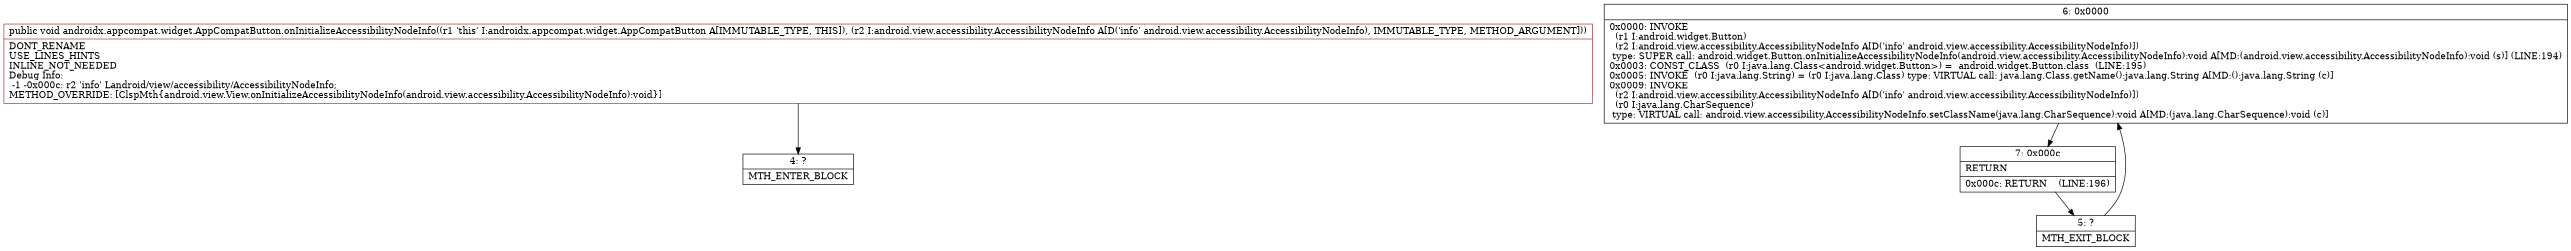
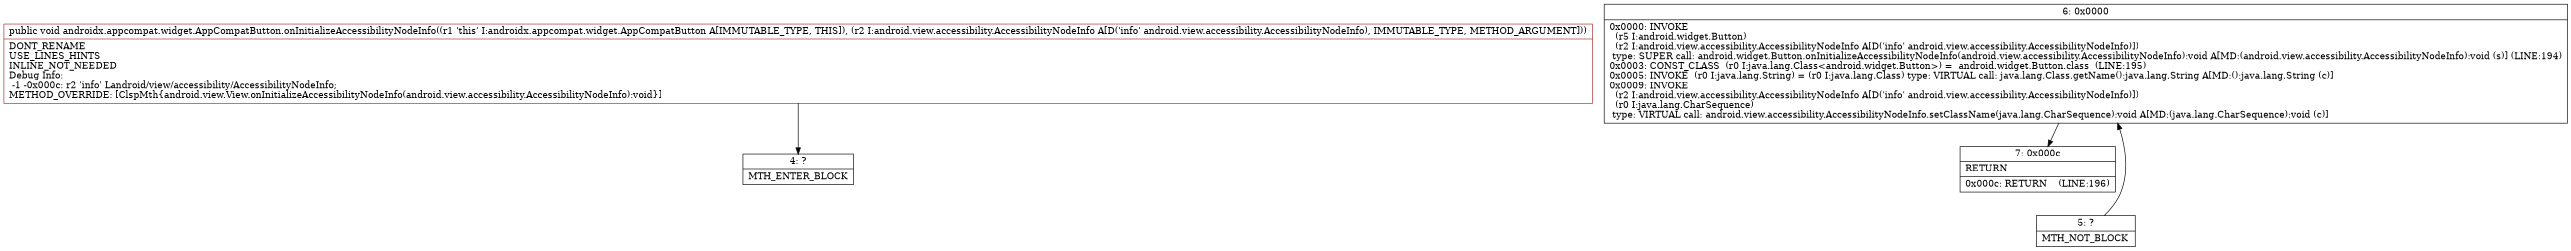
node "6: 0x0000": text "(r1 I:android.widget.Button)" -> "(r5 I:android.widget.Button)"
edge "7: 0x000c" -> "5: ?": removed
node "5: ?": text "MTH_EXIT_BLOCK" -> "MTH_NOT_BLOCK"
